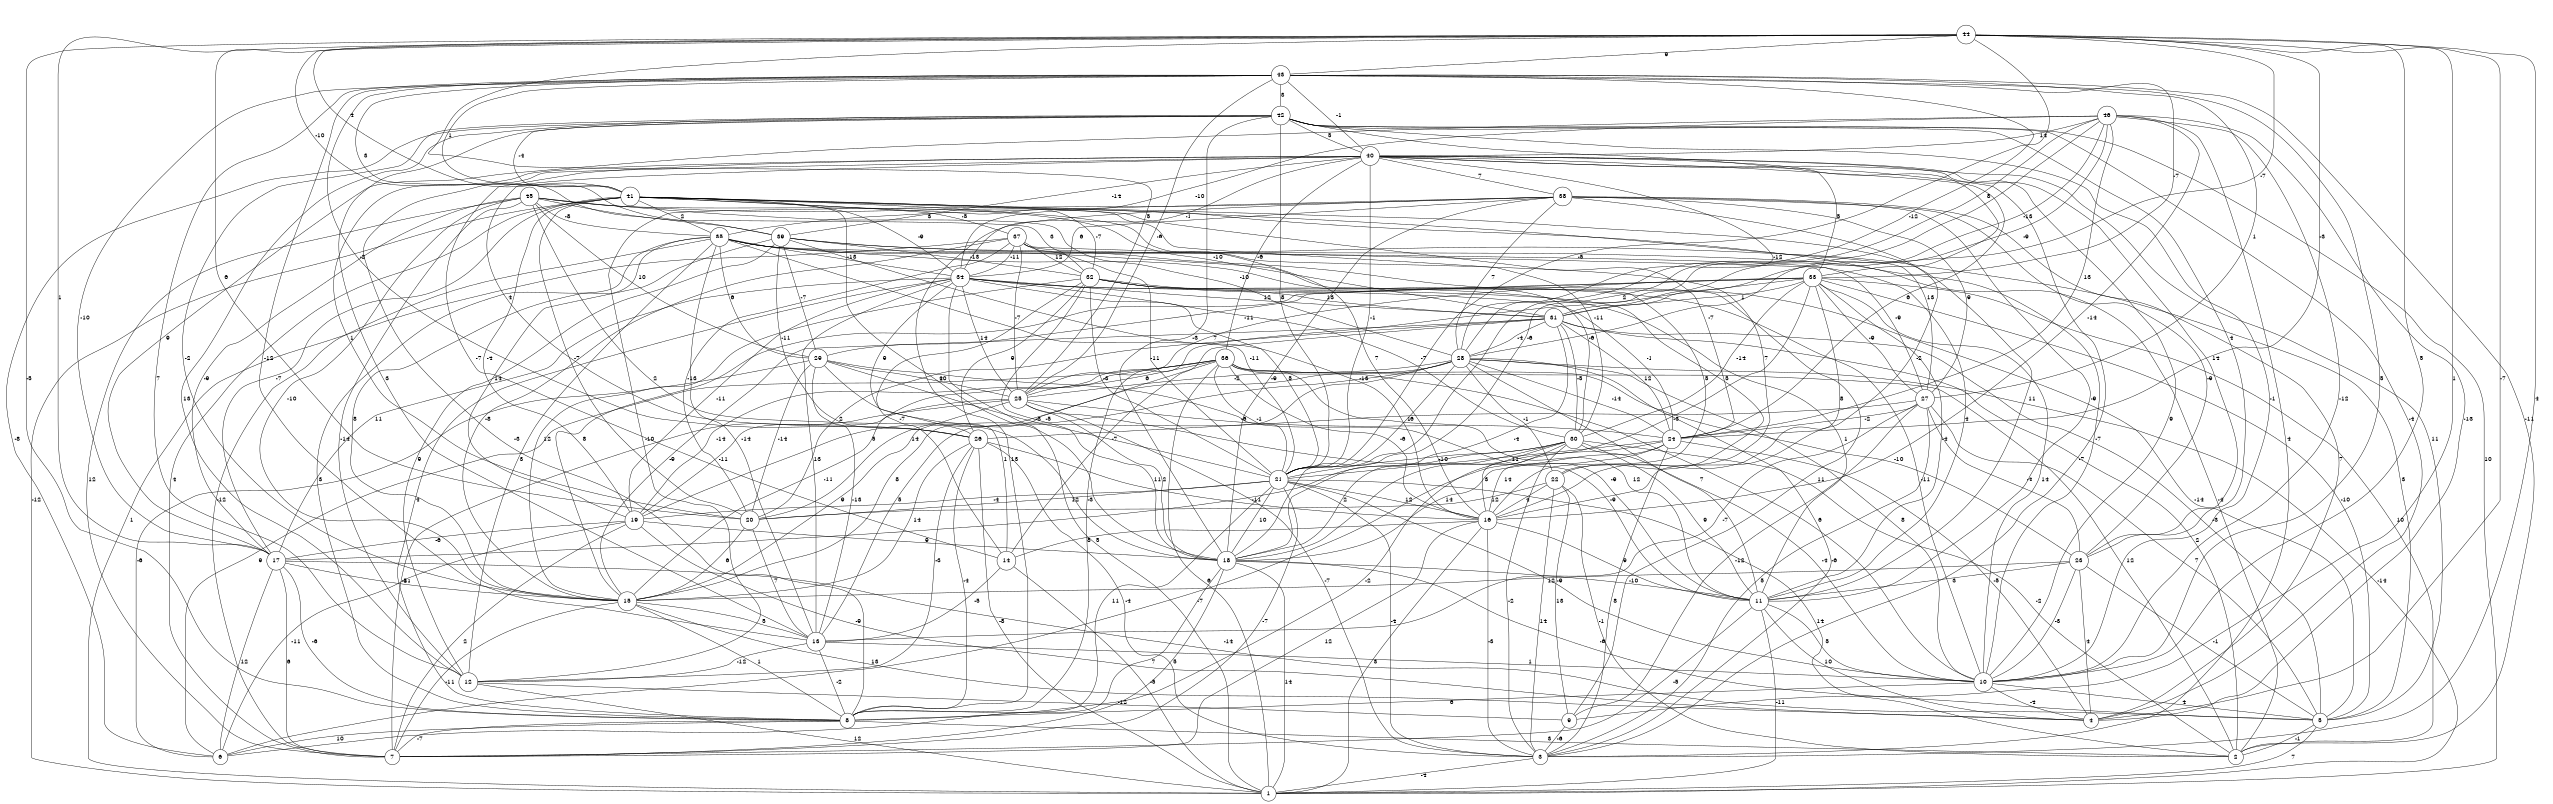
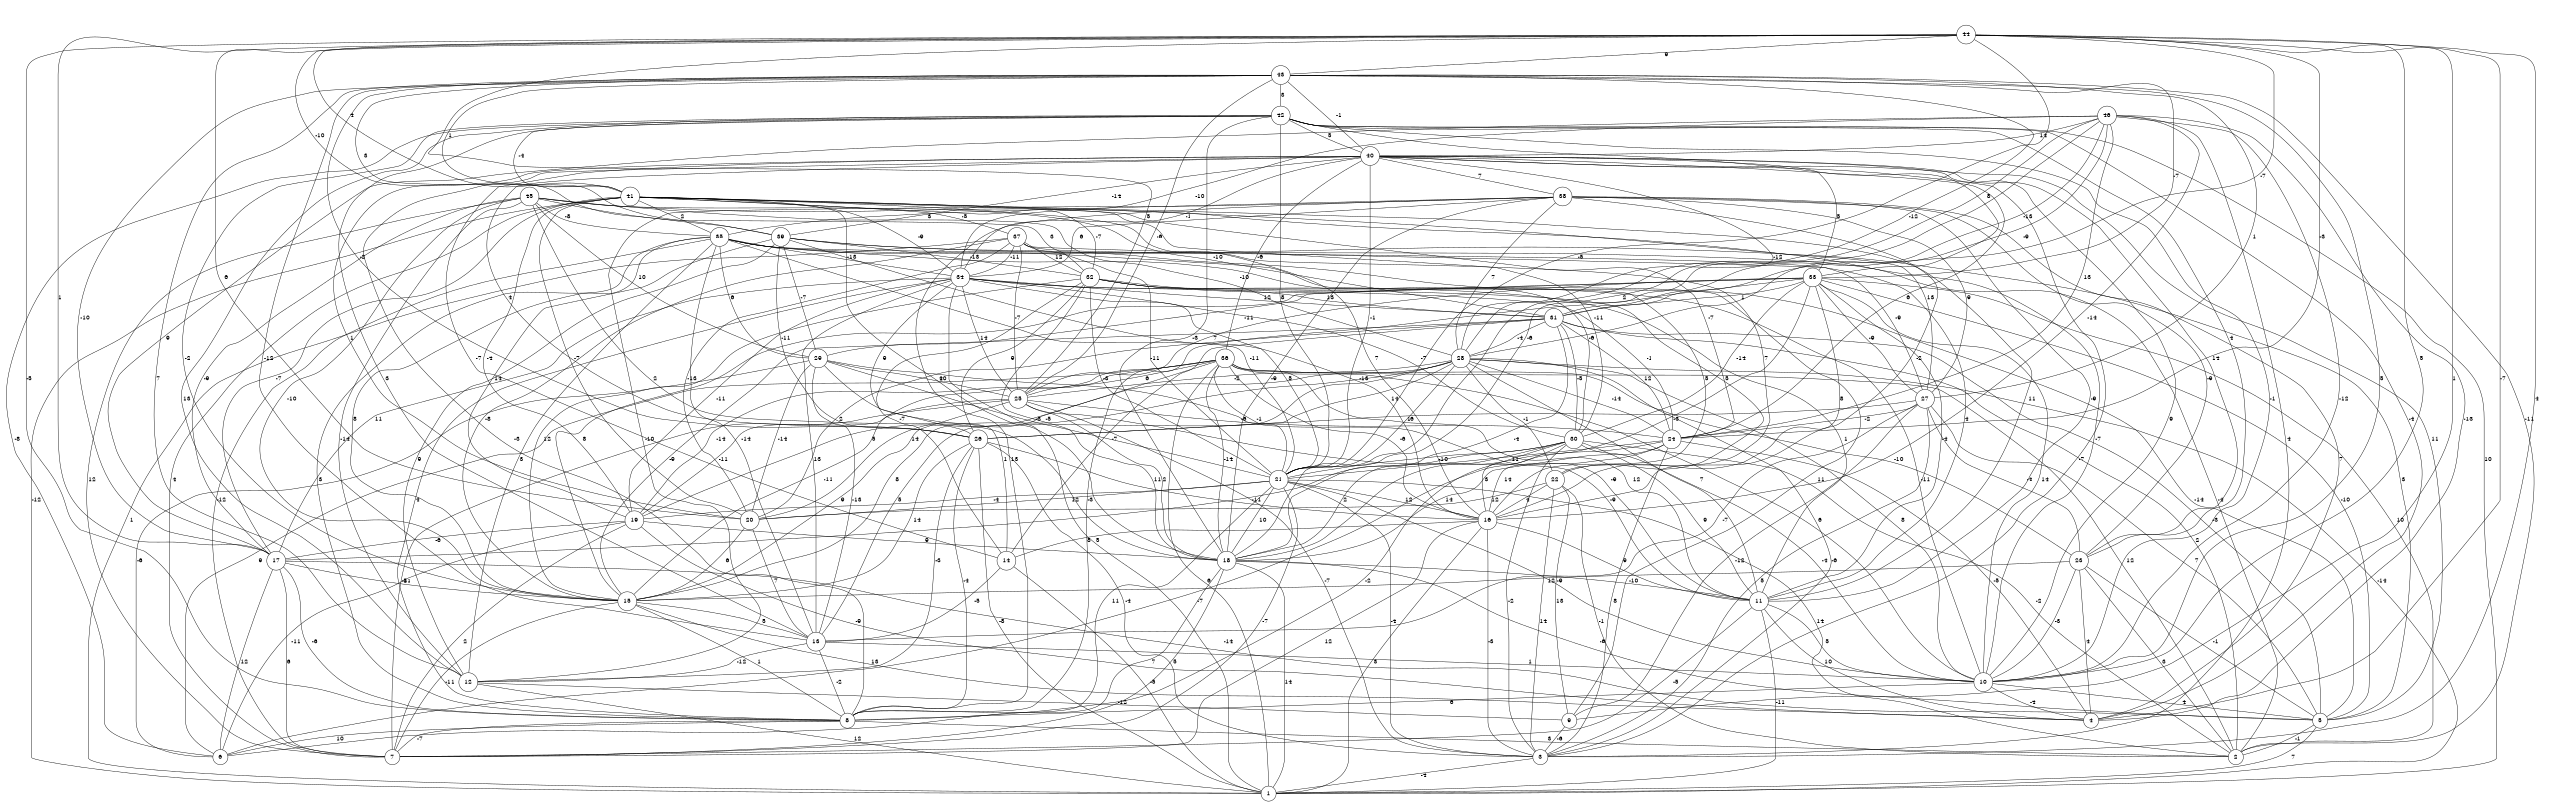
edge "28" -- "26": added, label "14"
edge "36" -- "18": added, label "-14"
edge "23" -- "11": now "23" -- "2"
